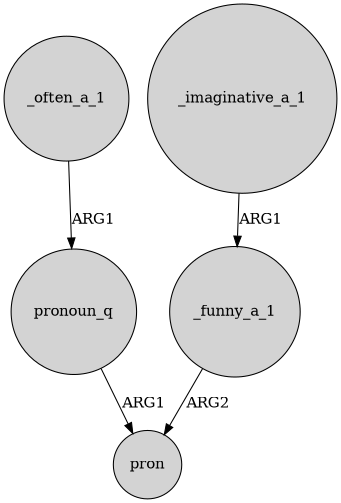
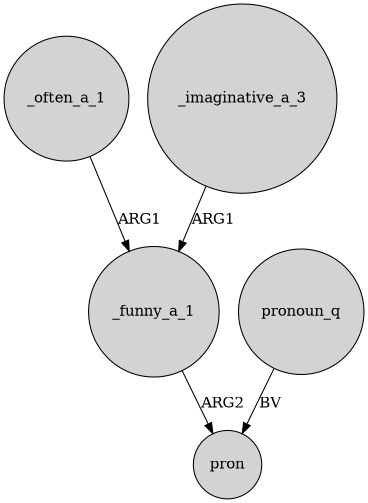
node "_imaginative_a_1": label "_imaginative_a_1" -> "_imaginative_a_3"
edge "_often_a_1" -> "pronoun_q": now "_often_a_1" -> "_funny_a_1"
edge "pronoun_q" -> "pron": label "ARG1" -> "BV"
